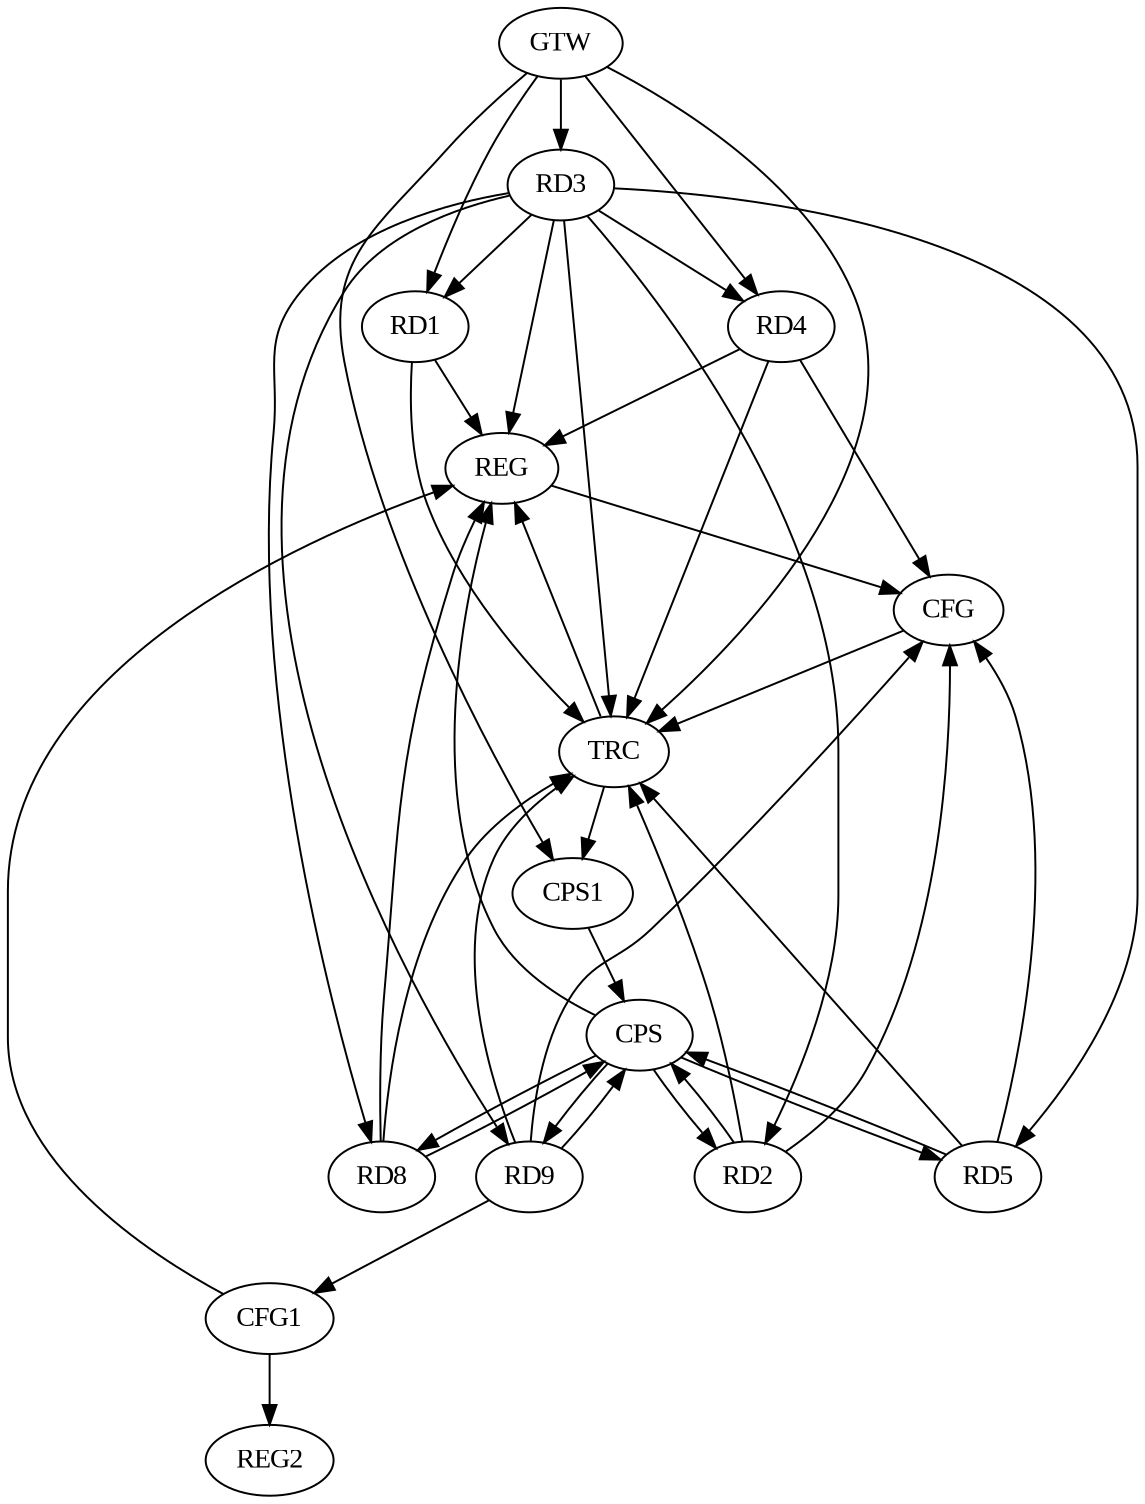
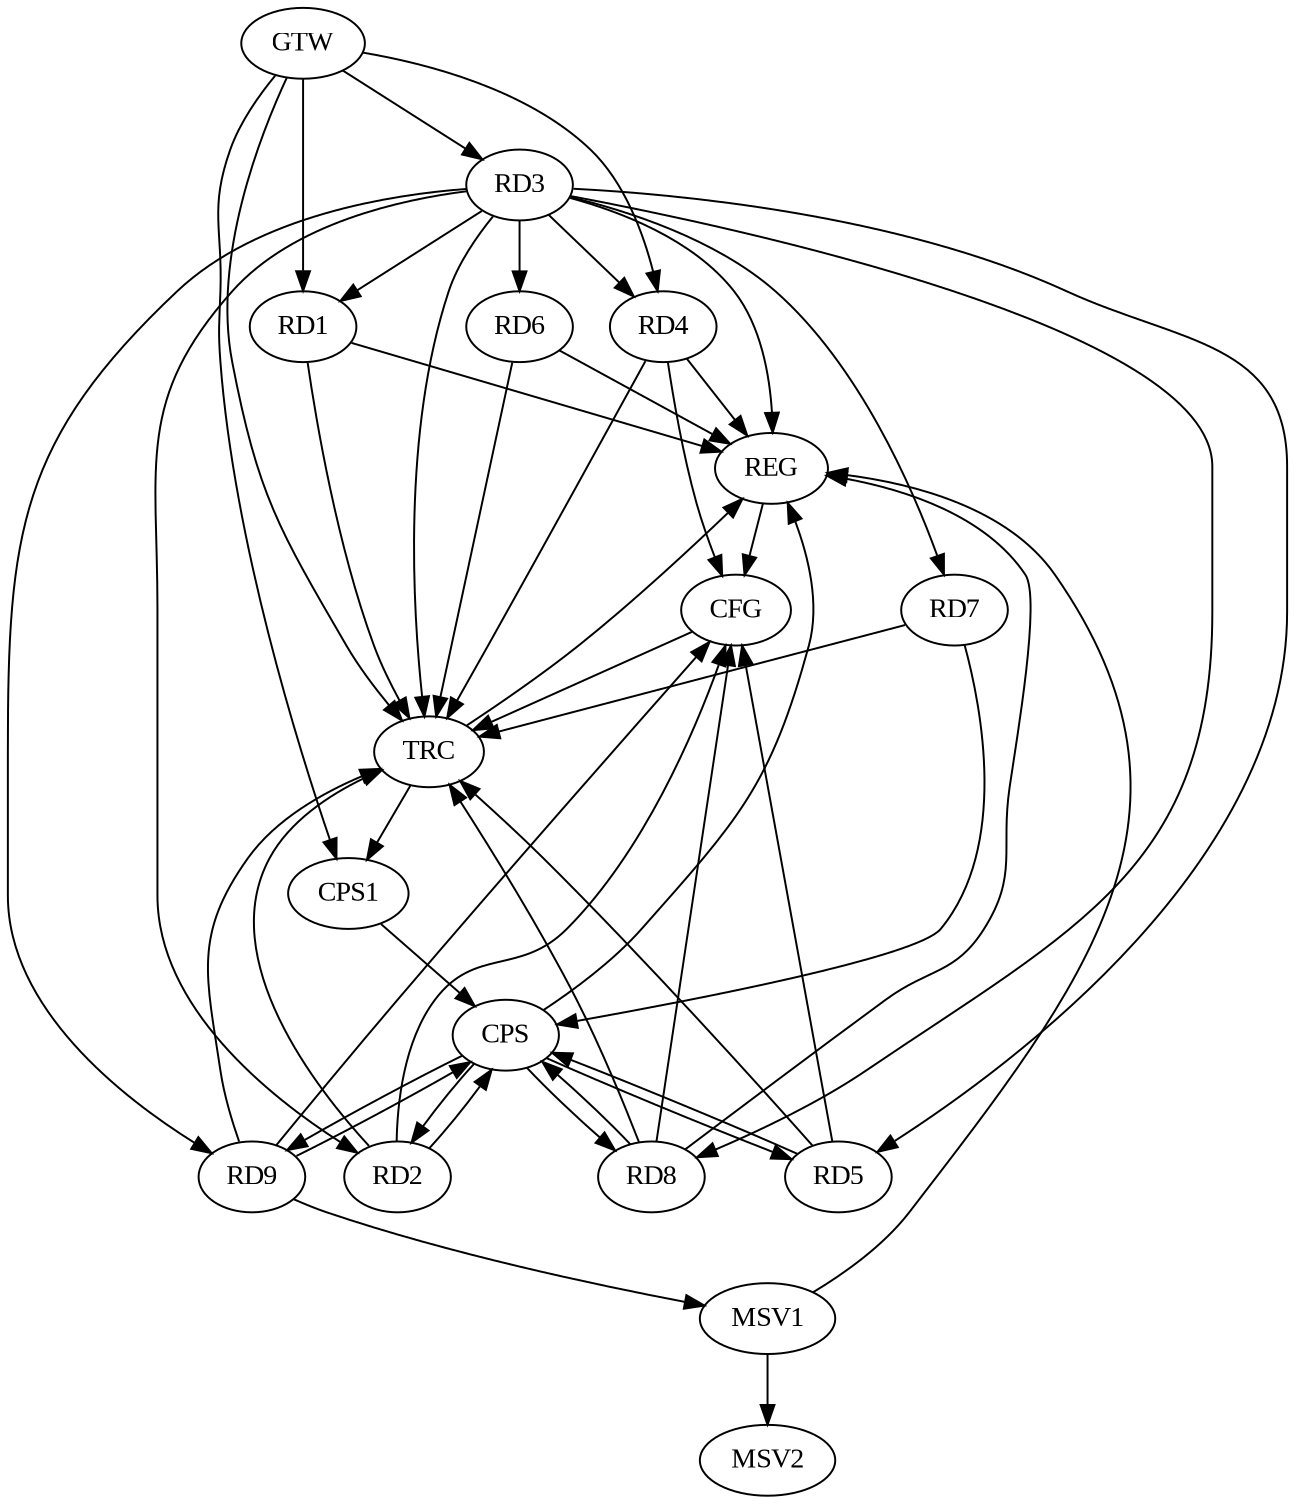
node "RD6": added
node "RD7": added
edge "RD8" -> "CFG": added
node "CFG1": label "CFG1" -> "MSV1"
node "REG2": label "REG2" -> "MSV2"
